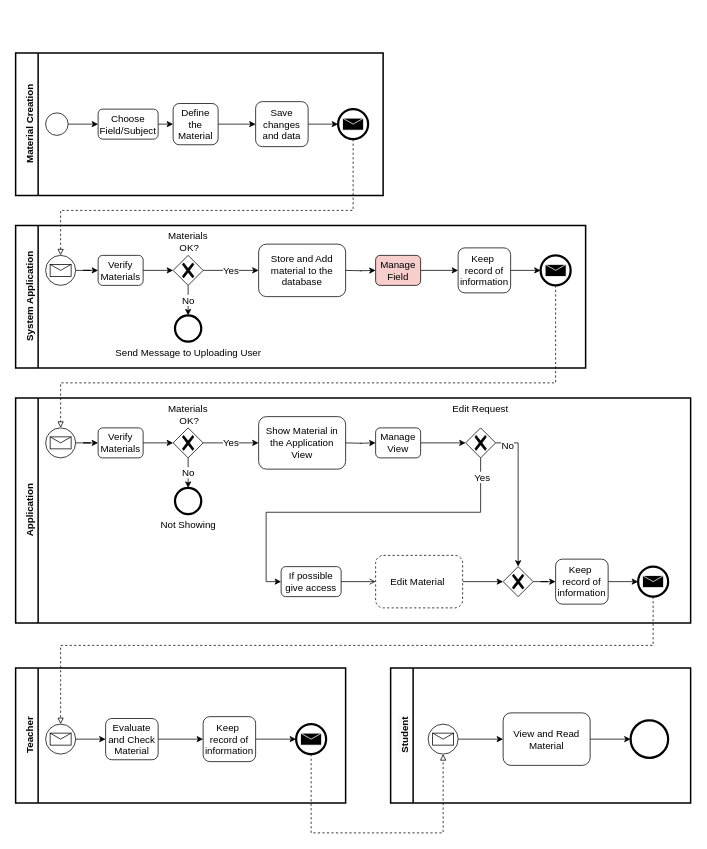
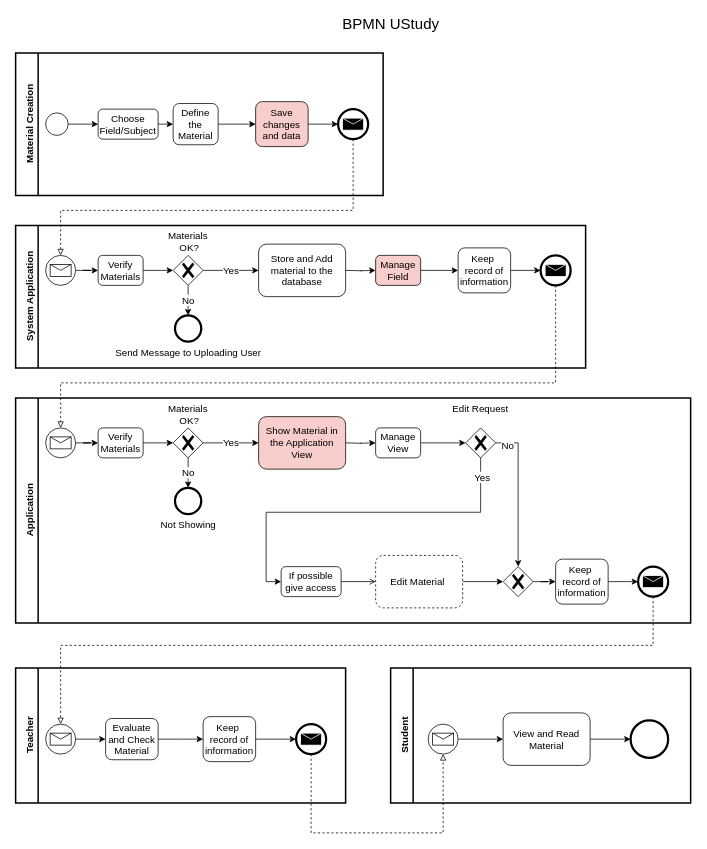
node "BPMN UStudy": added
node "Save changes and data": fillcolor #ffffff -> #f8cecc
node "Show Material in the Application View": fillcolor #ffffff -> #f8cecc
